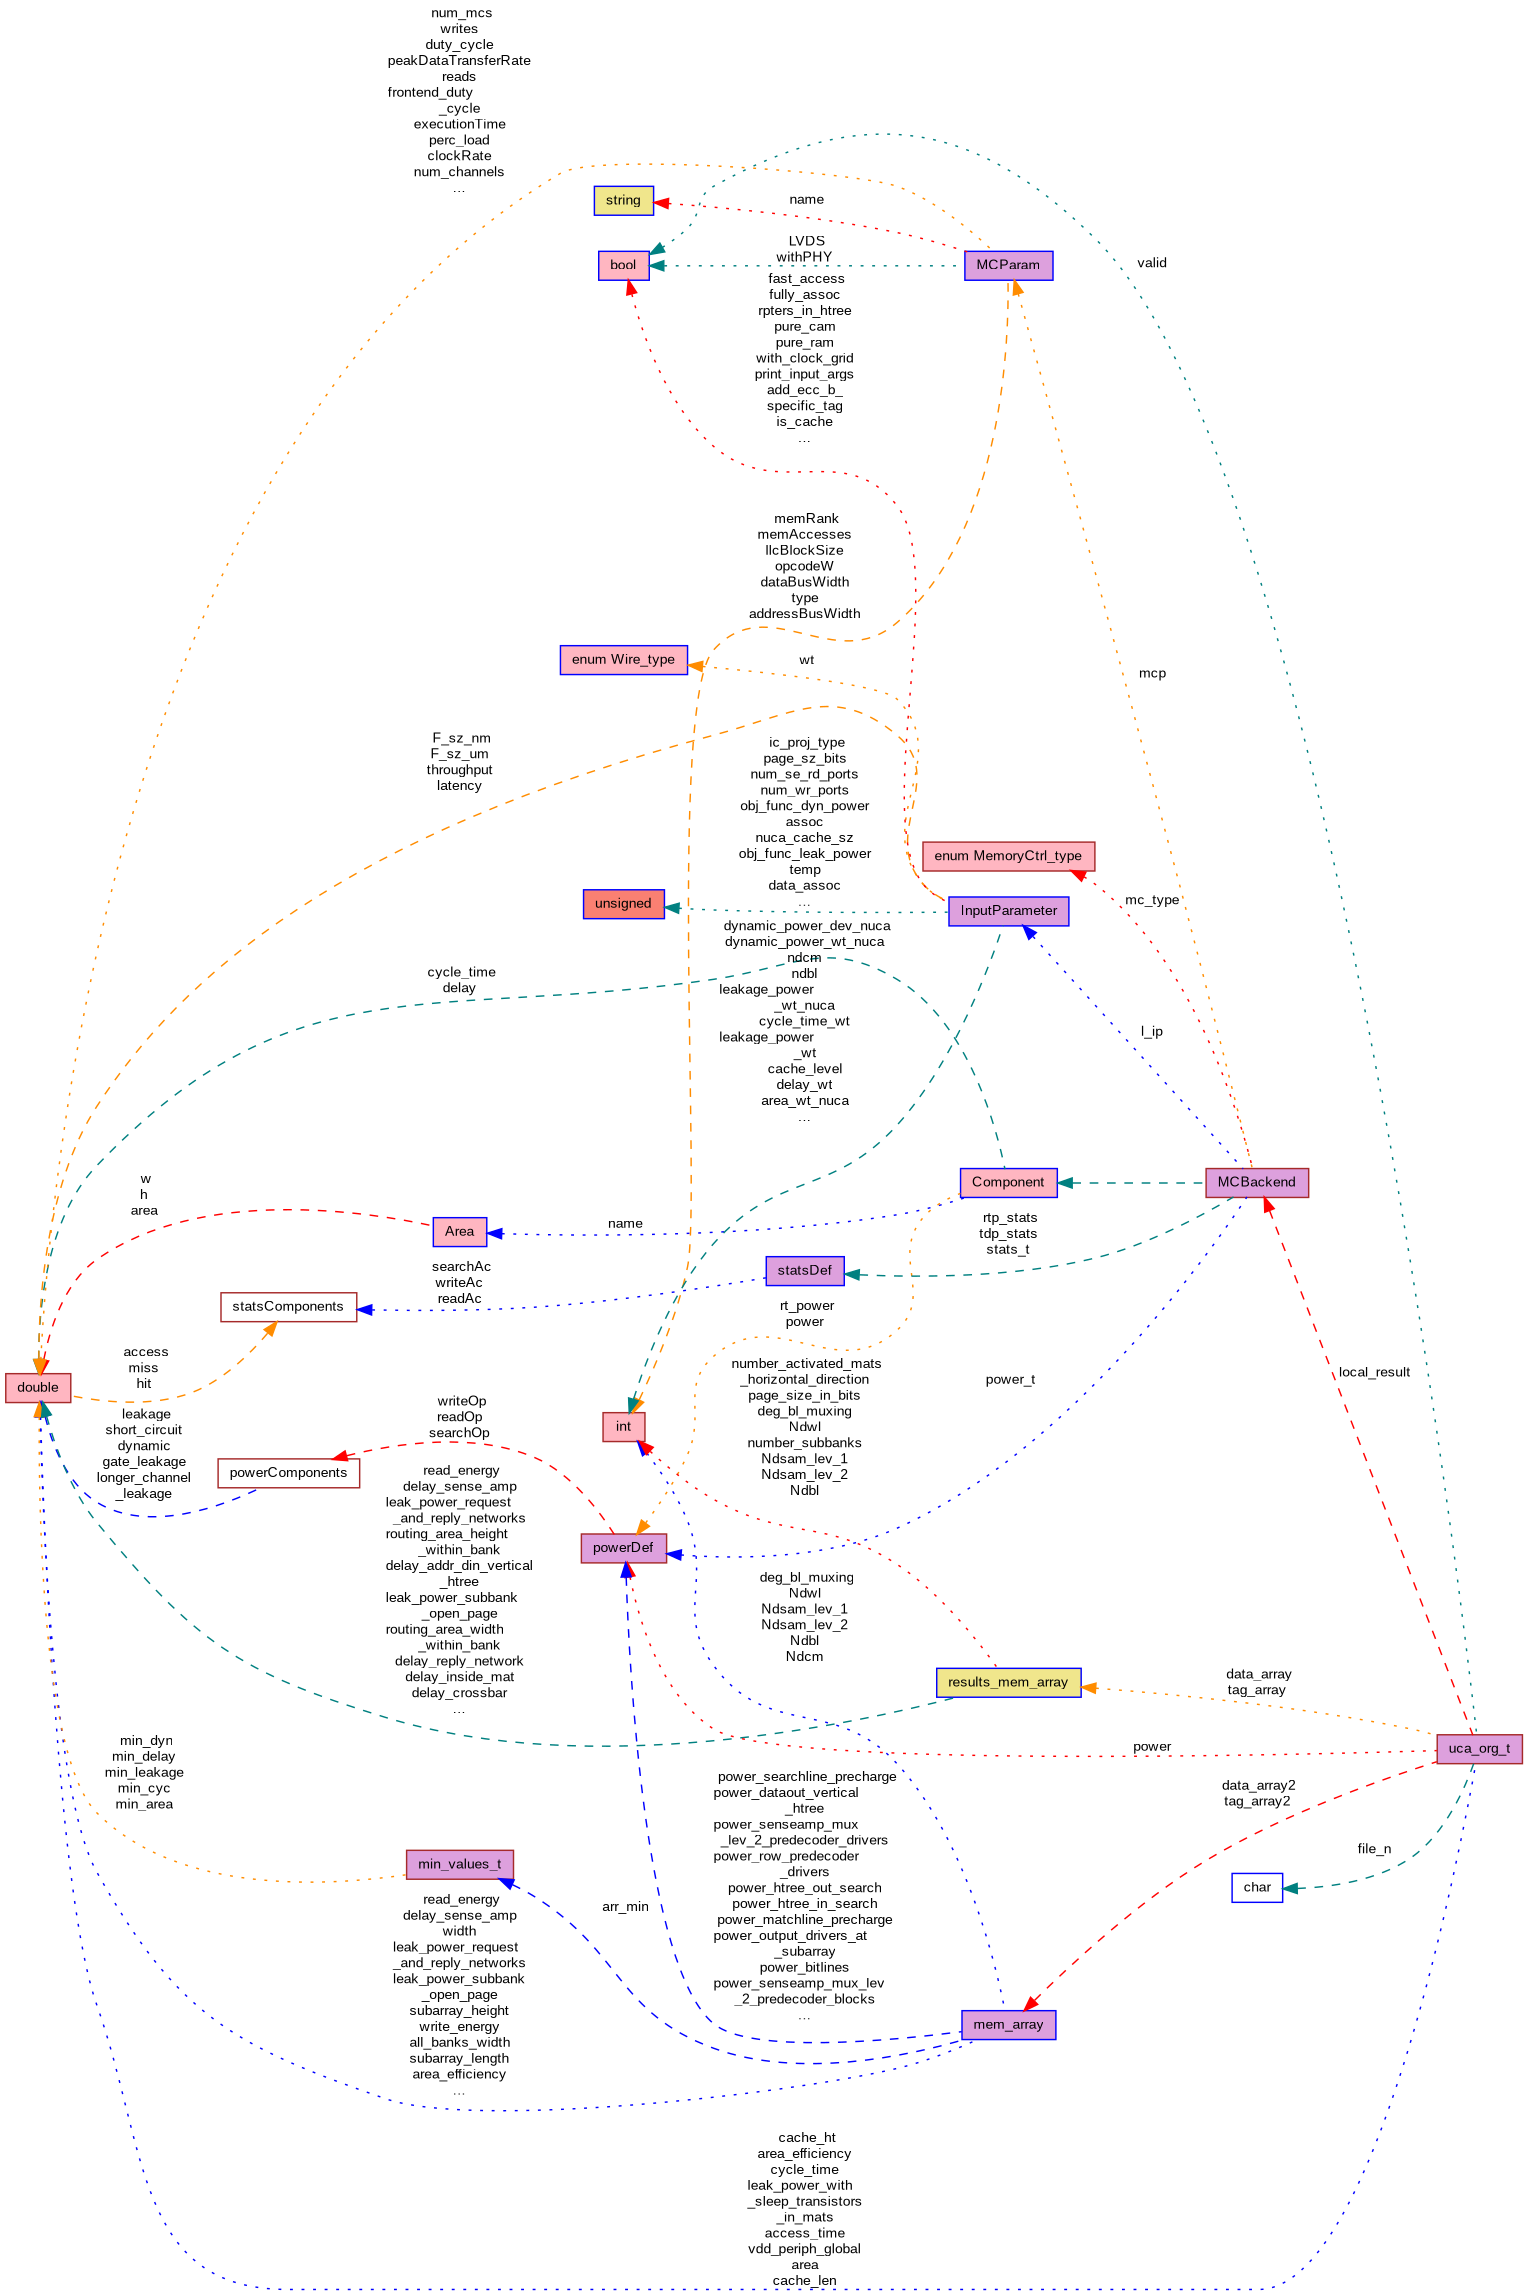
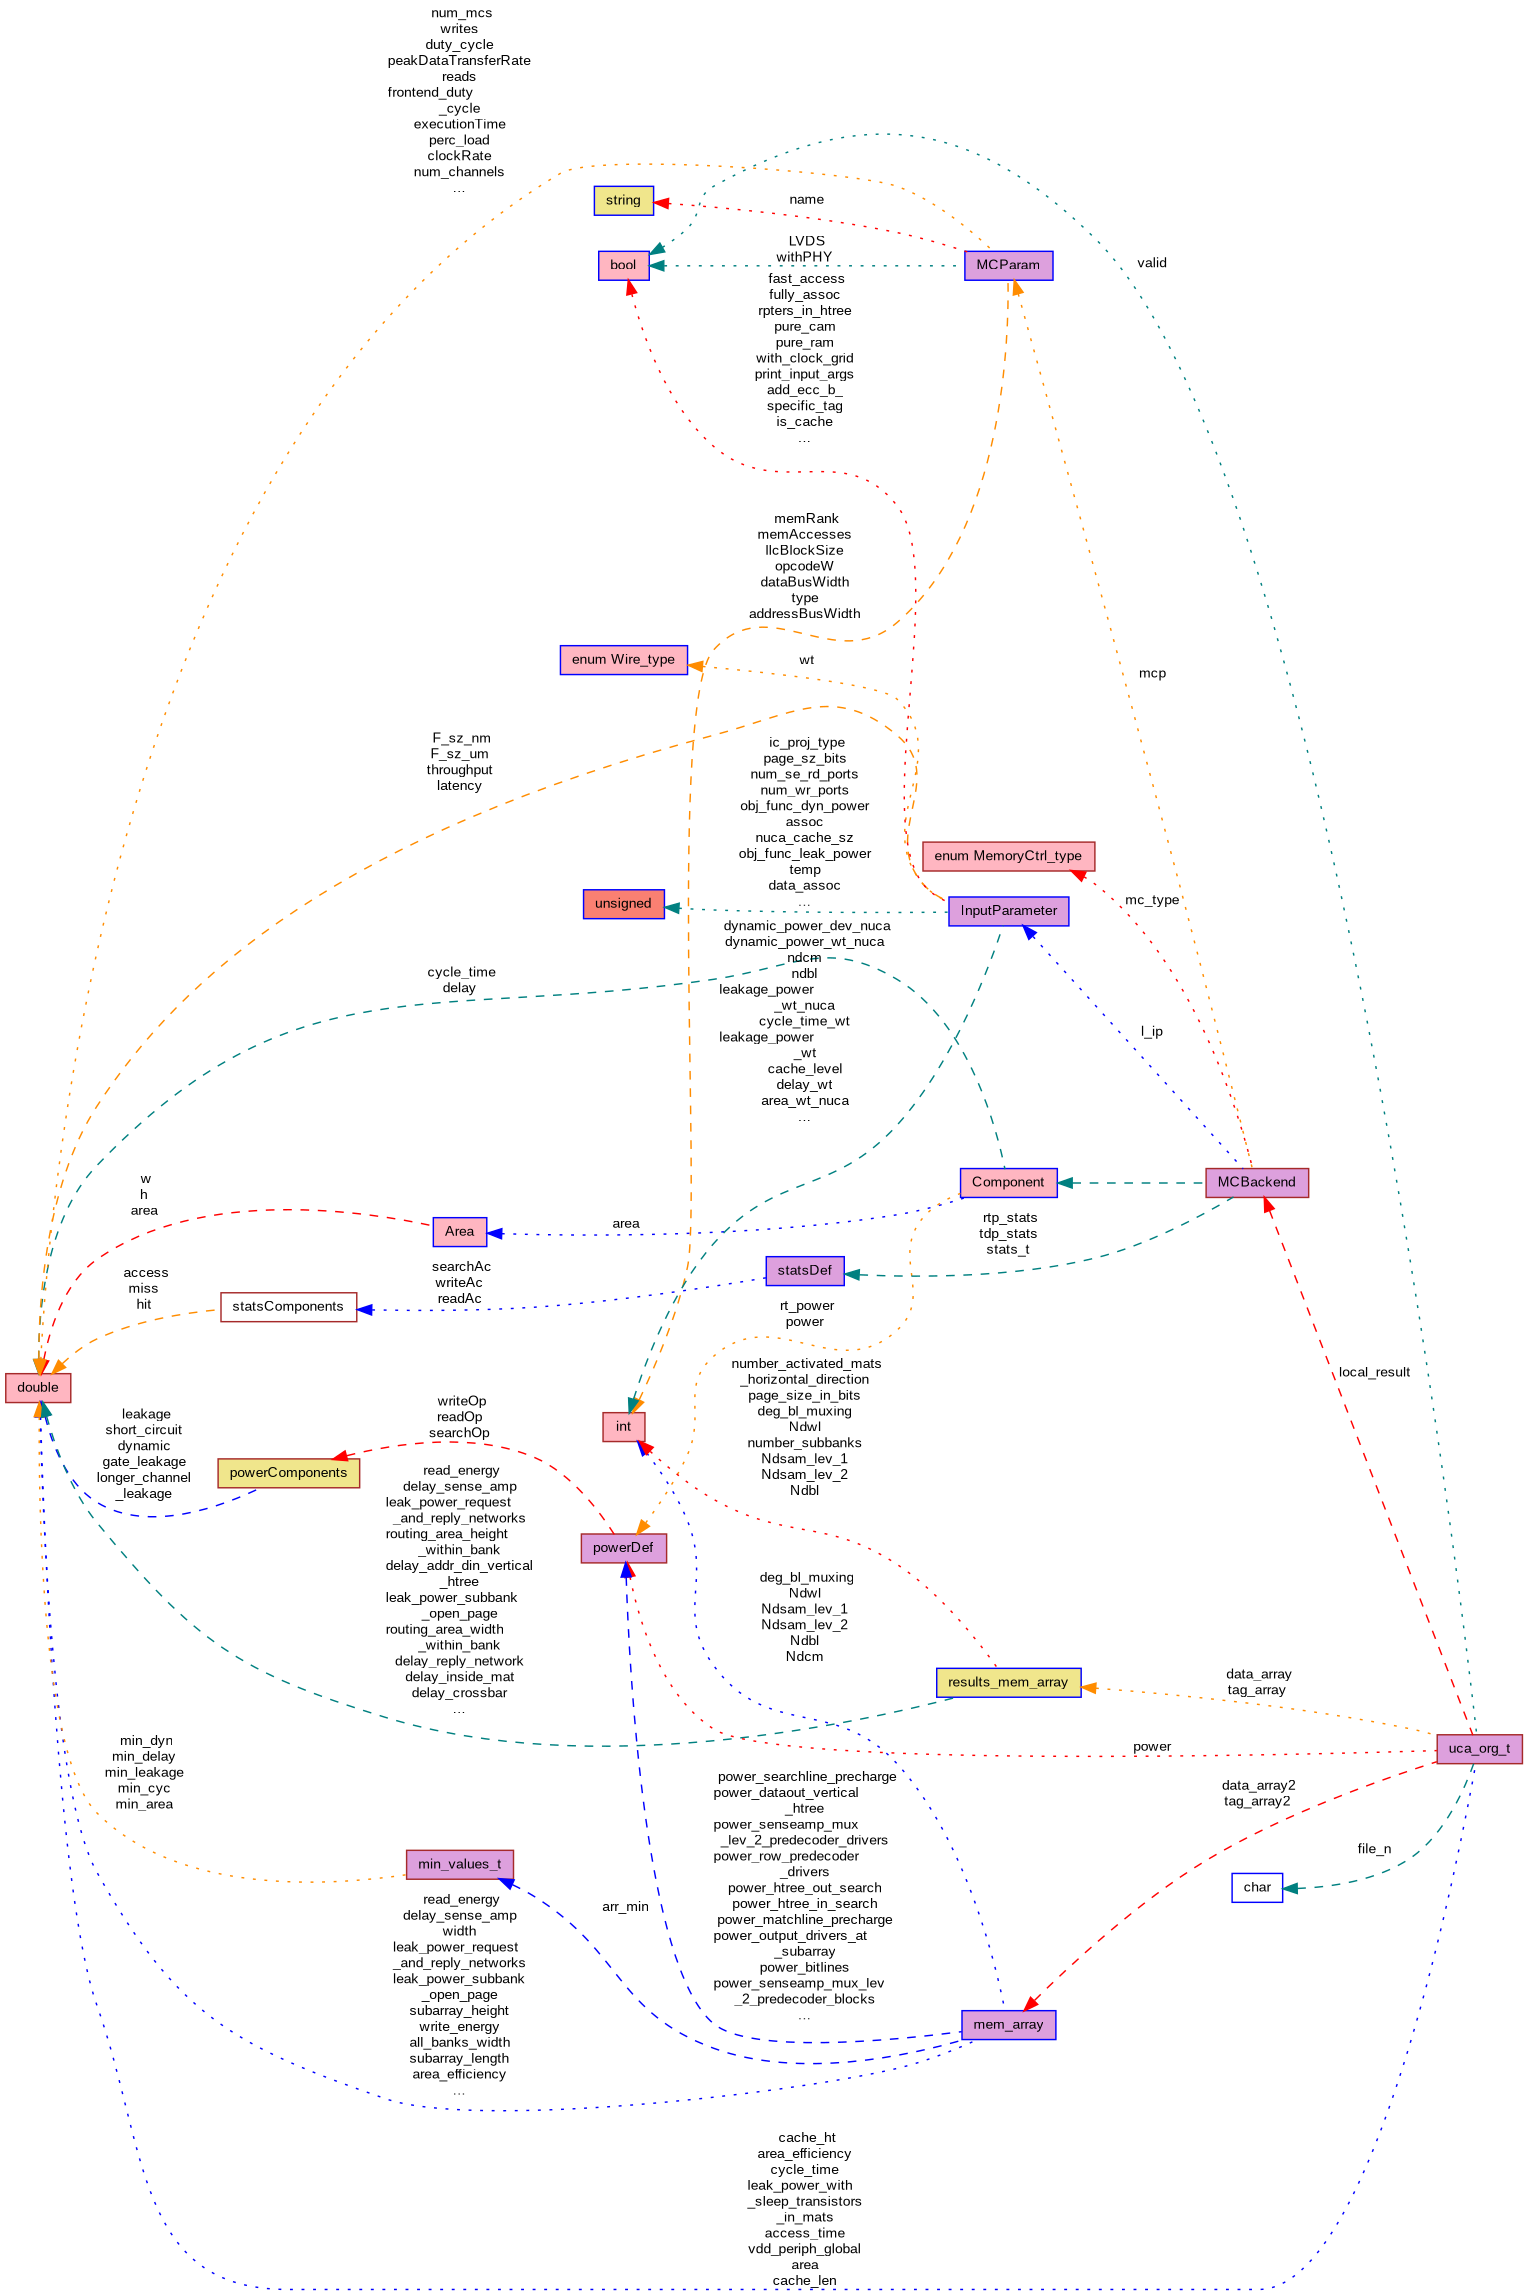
edge "Component" -> "Area": label " name" -> " area"
edge "double" -> "statsComponents": reversed
edge "MCBackend" -> "powerDef": removed, label "power_t"
node "powerComponents": fillcolor white -> khaki
